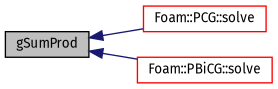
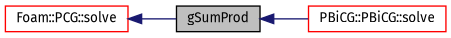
edge "Foam::PCG::solve" -> "gSumProd": reversed
node "Foam::PBiCG::solve": label "Foam::PBiCG::solve" -> "PBiCG::PBiCG::solve"
